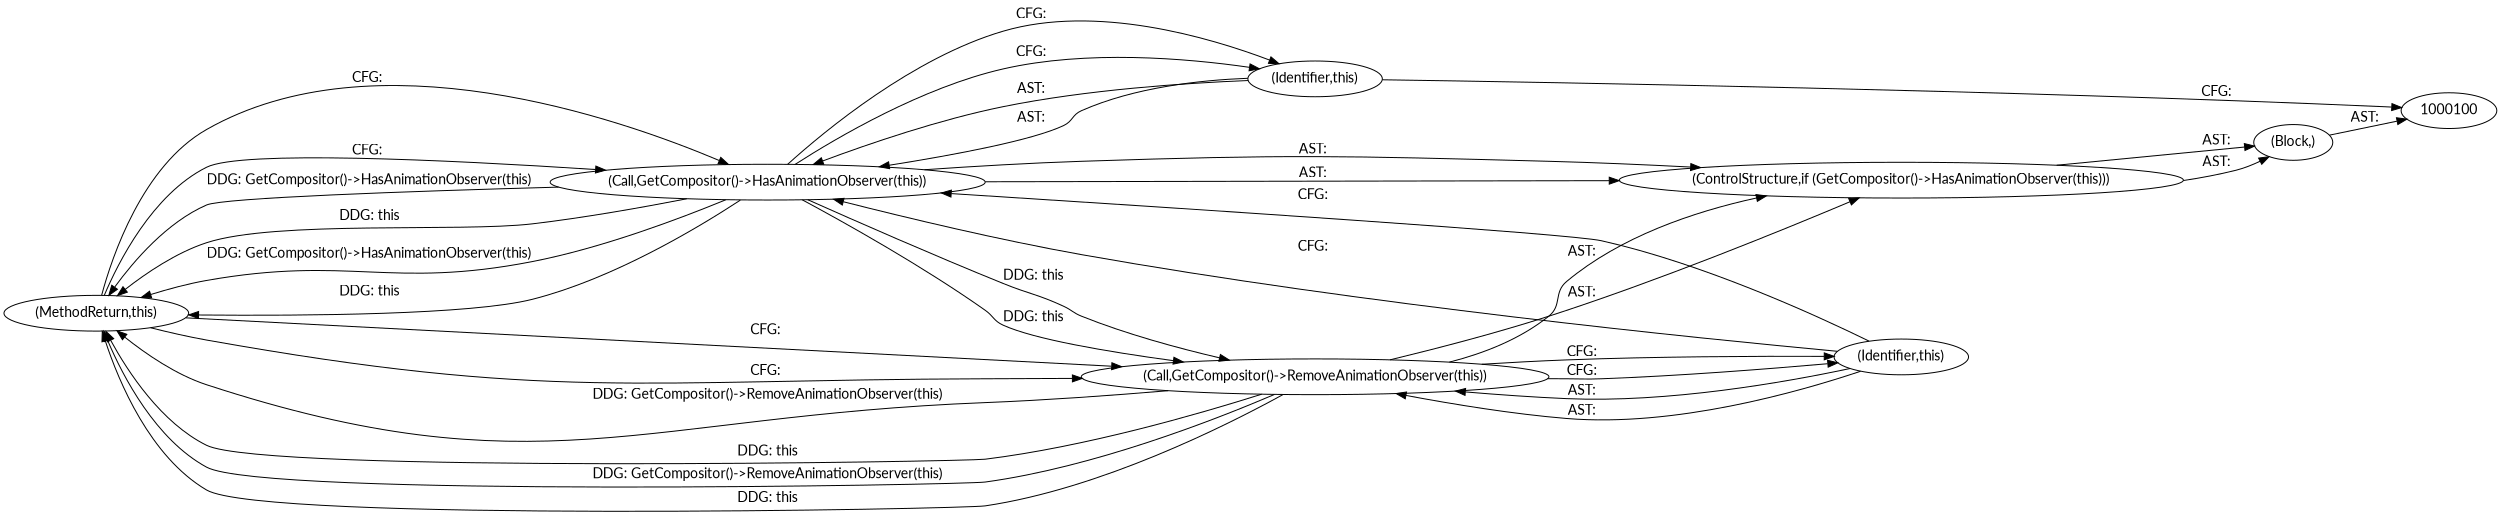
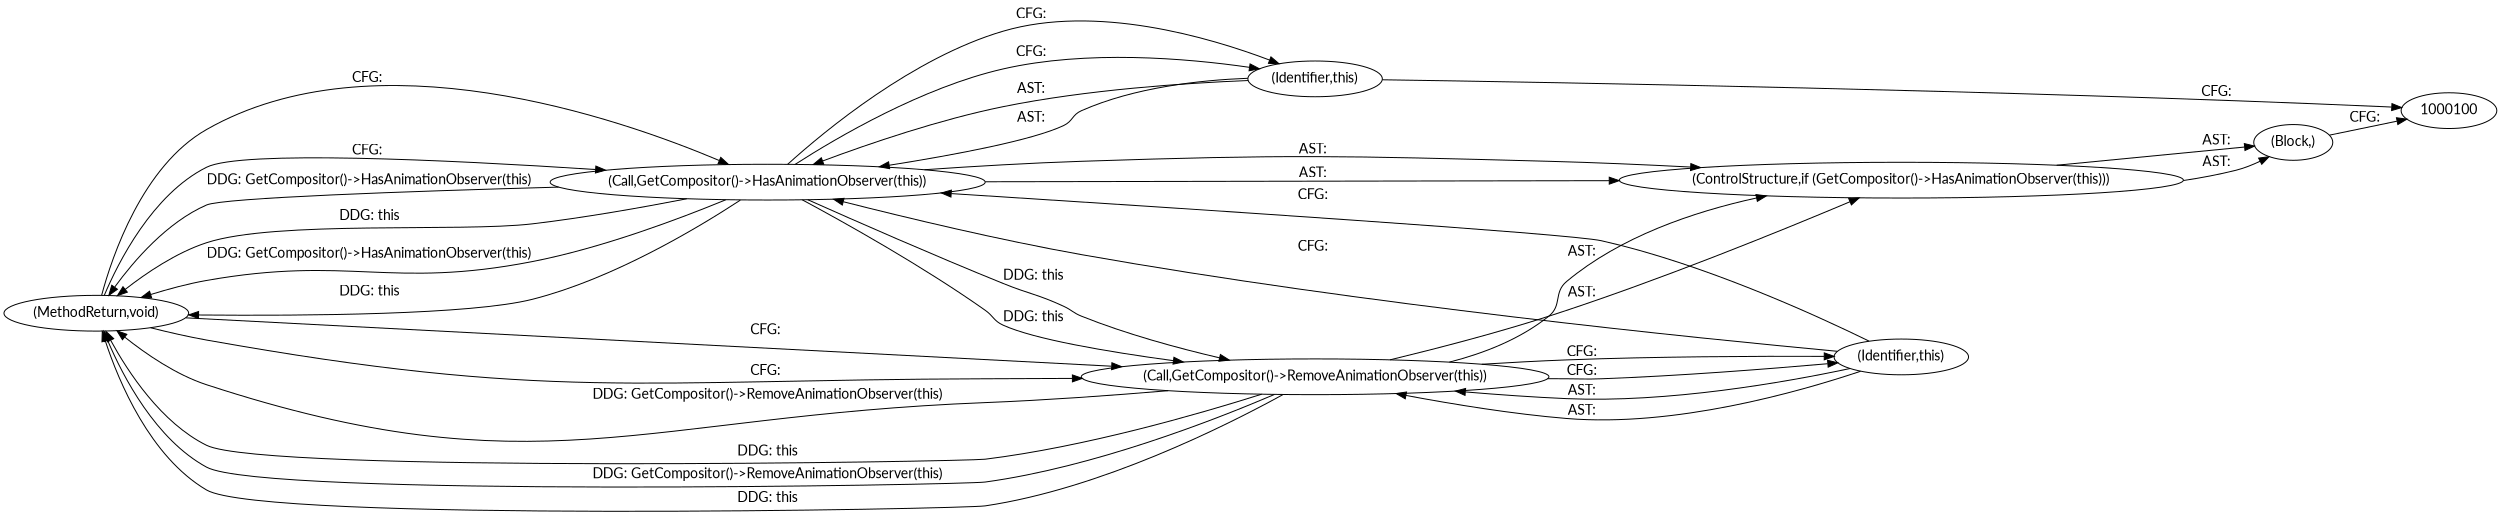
edge "(Block,)" -> "1000100": label "AST: " -> "CFG: "
node "(MethodReturn,this)": label "(MethodReturn,this)" -> "(MethodReturn,void)"
